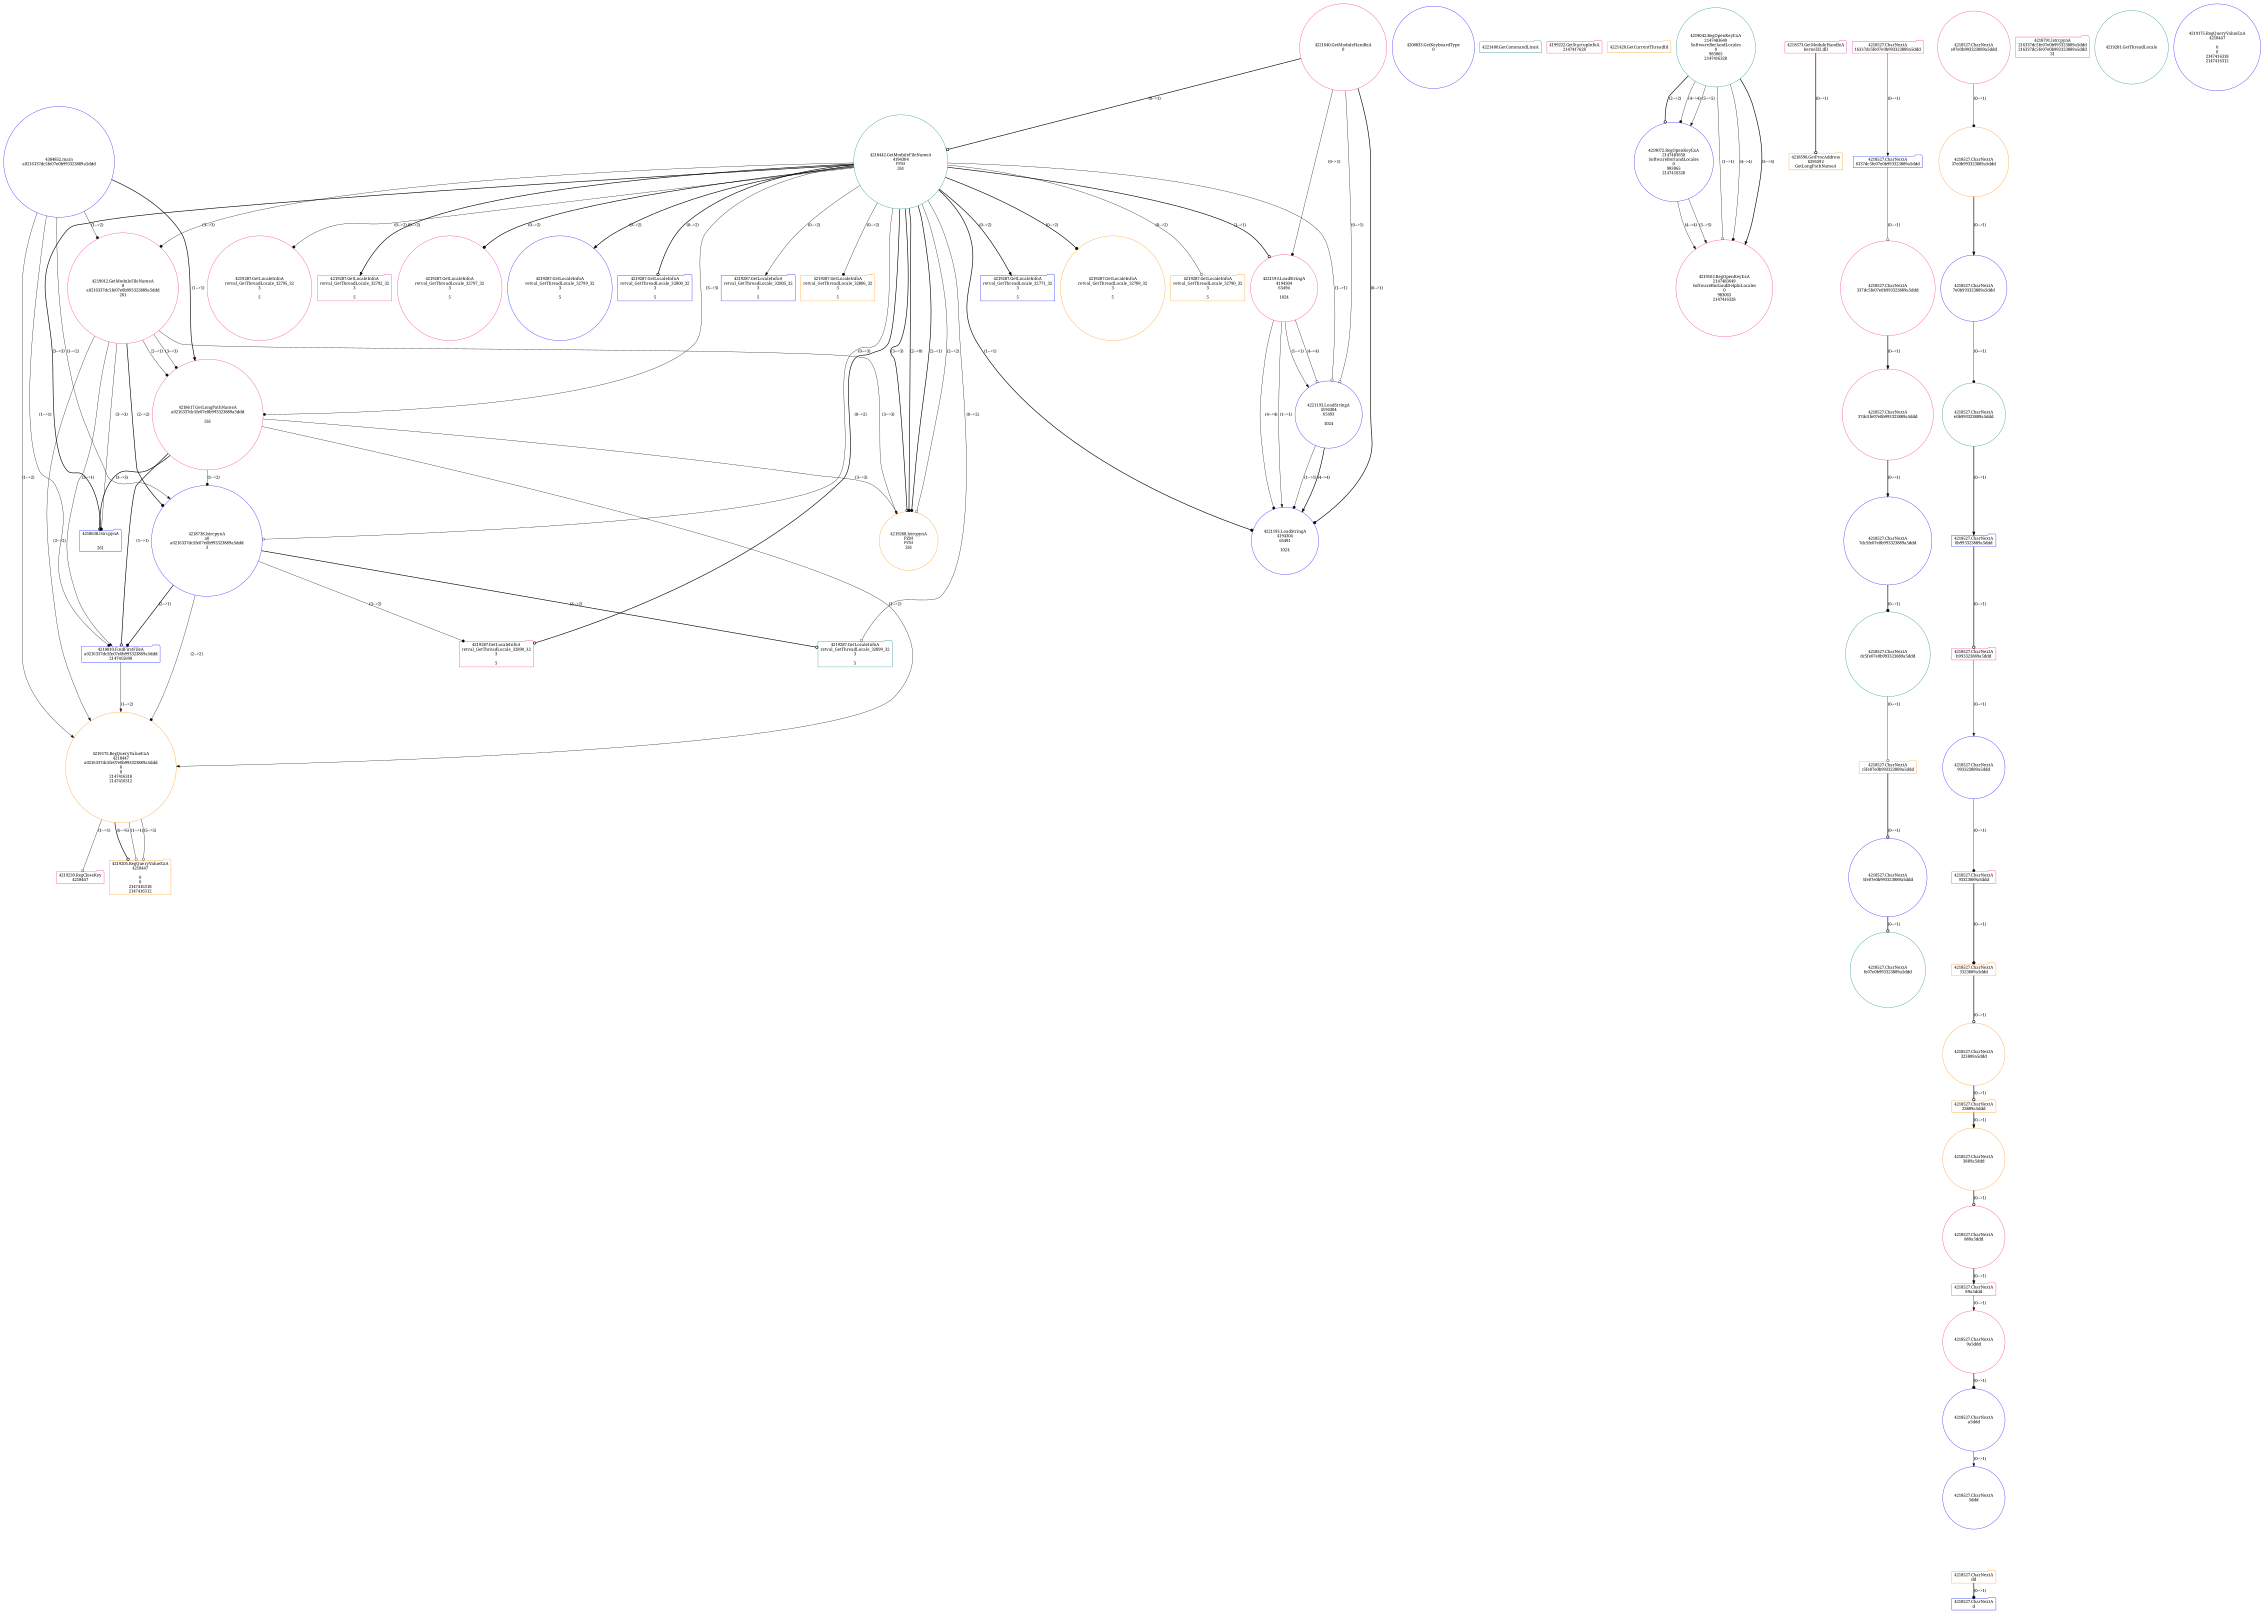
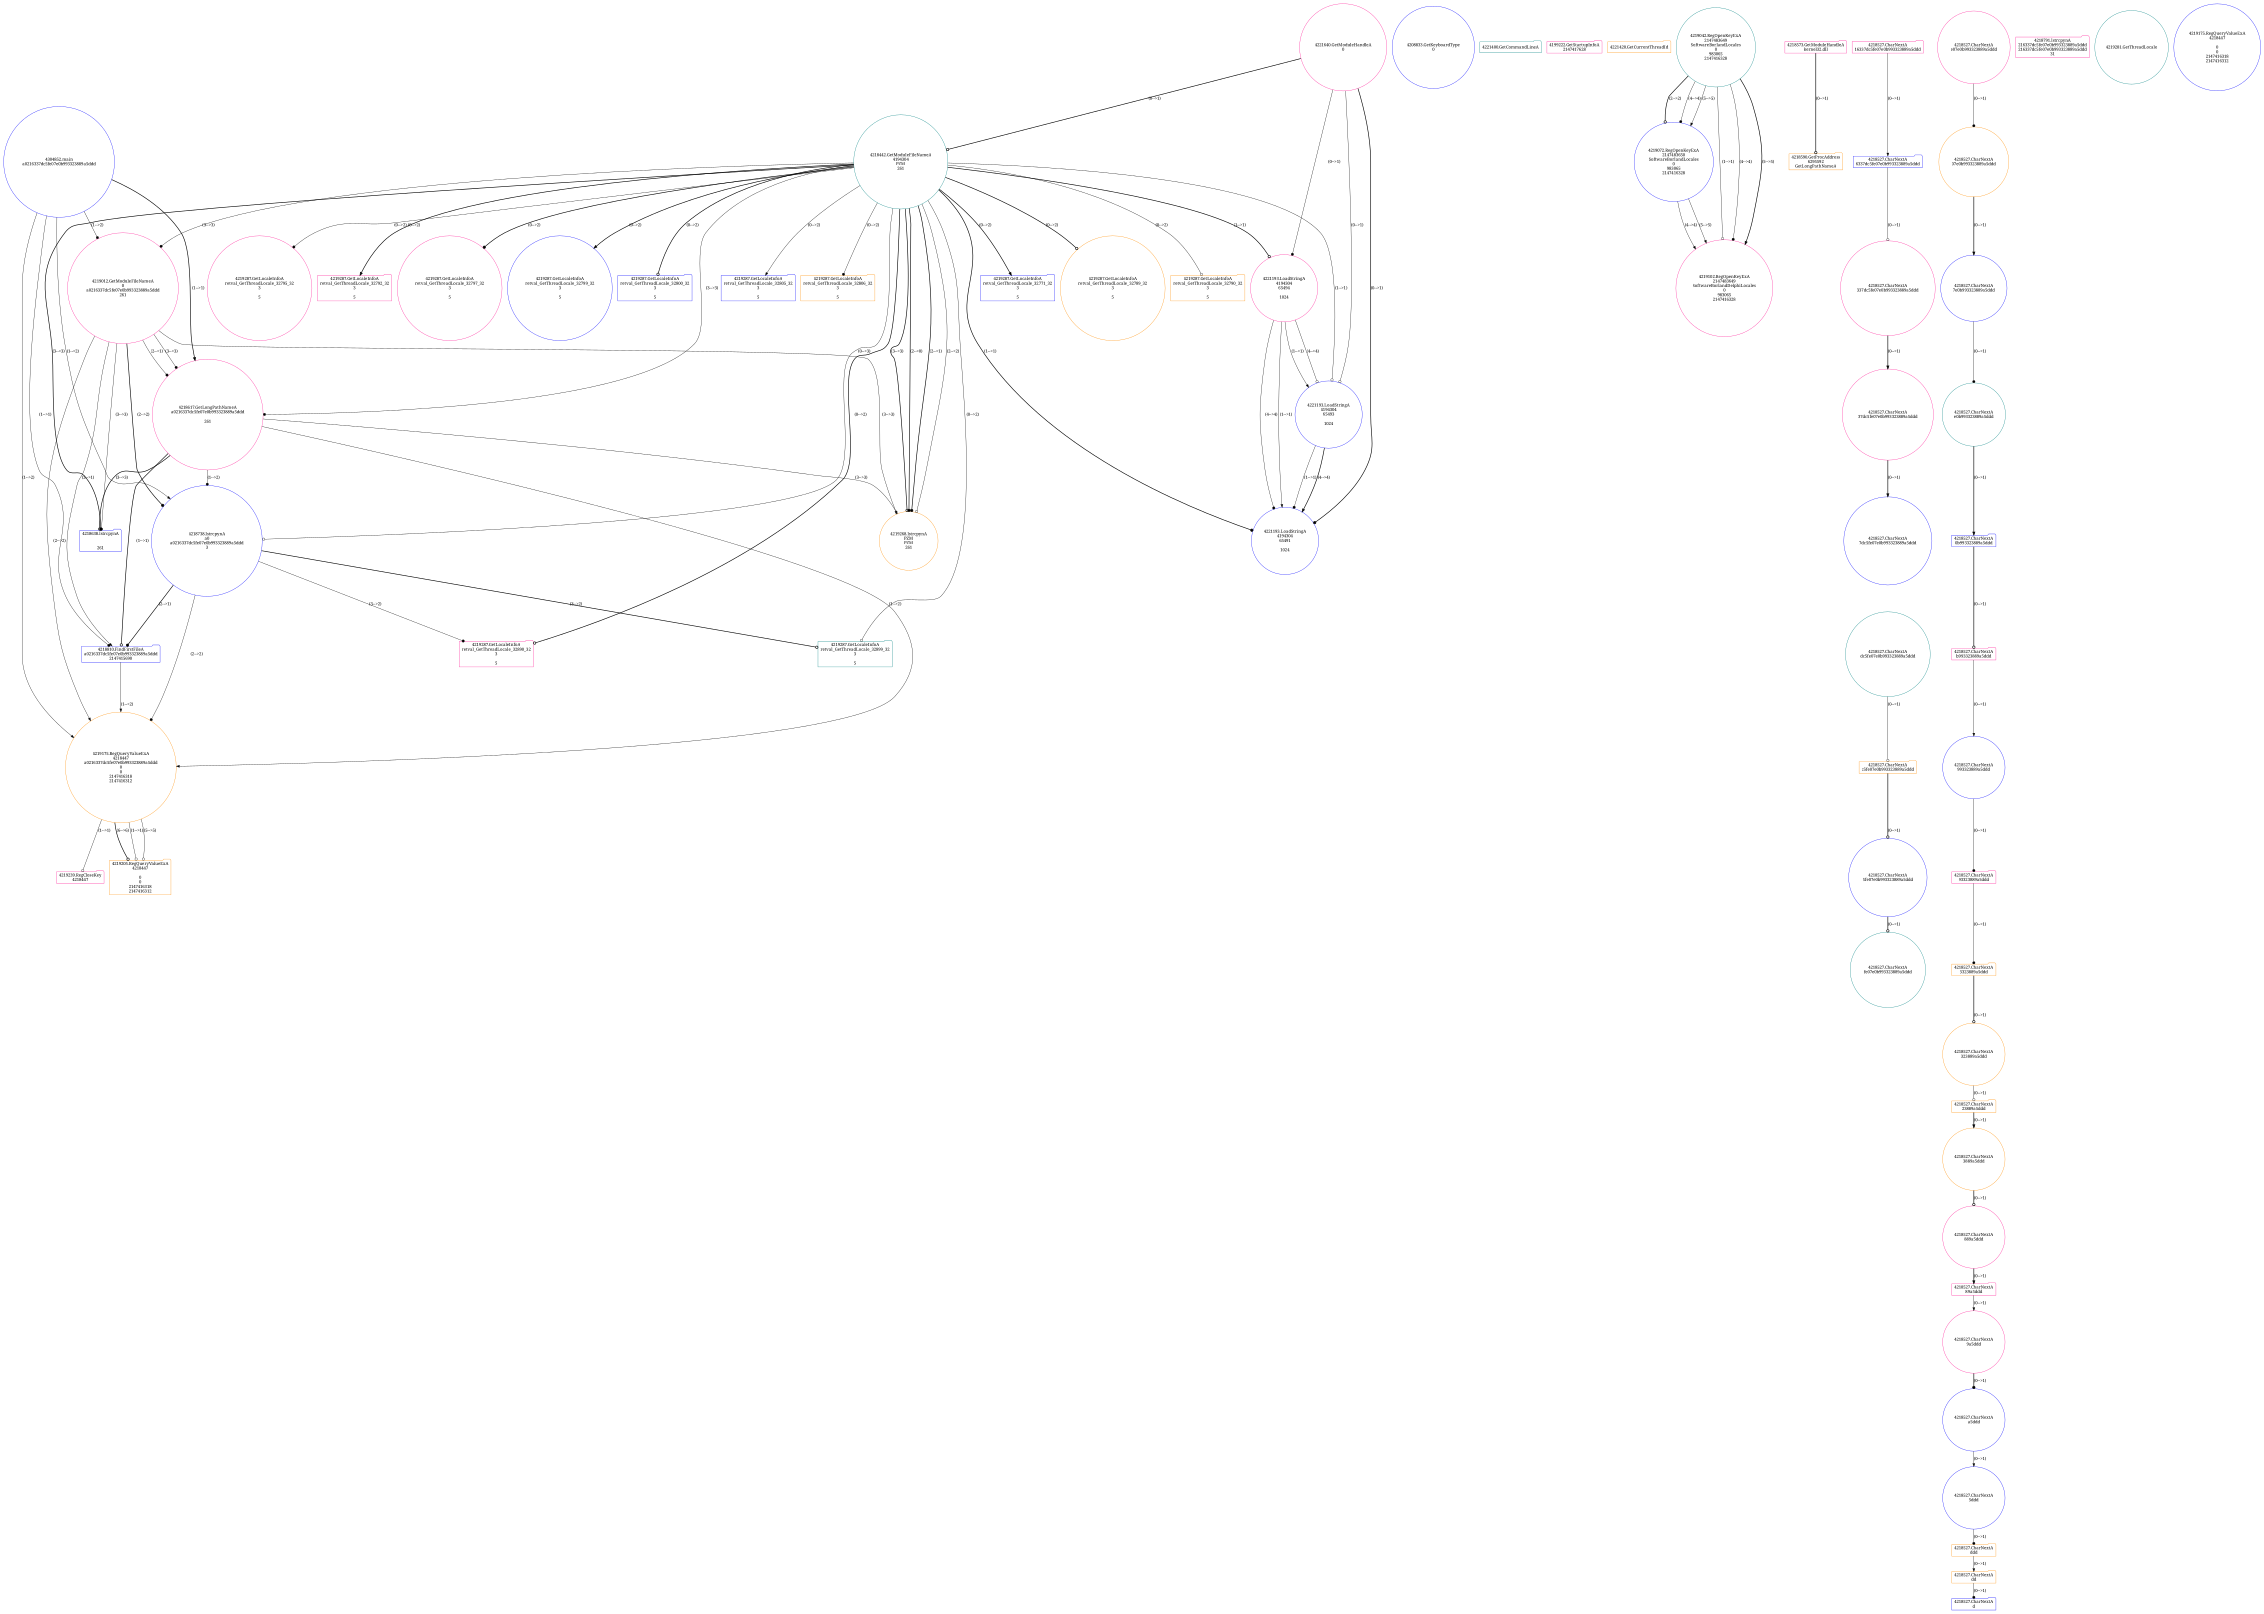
edge "4218442.GetModuleFileNameA 4194304 PZM 261" -> "4219287.GetLocaleInfoA retval_GetThreadLocale_32789_32 3 5": arrowhead dot -> odot
edge "4218527.CharNextA 7dc5fe07e0b993323889a5ddd" -> "4218527.CharNextA dc5fe07e0b993323889a5ddd": removed, label "(0-->1)"
edge "4218527.CharNextA 93323889a5ddd" -> "4218527.CharNextA 3323889a5ddd": style bold -> solid
edge "4218527.CharNextA 323889a5ddd" -> "4218527.CharNextA 23889a5ddd": style bold -> solid
node "4218527.CharNextA ddd": added
edge "4218527.CharNextA dd" -> "4218527.CharNextA d": style bold -> solid
